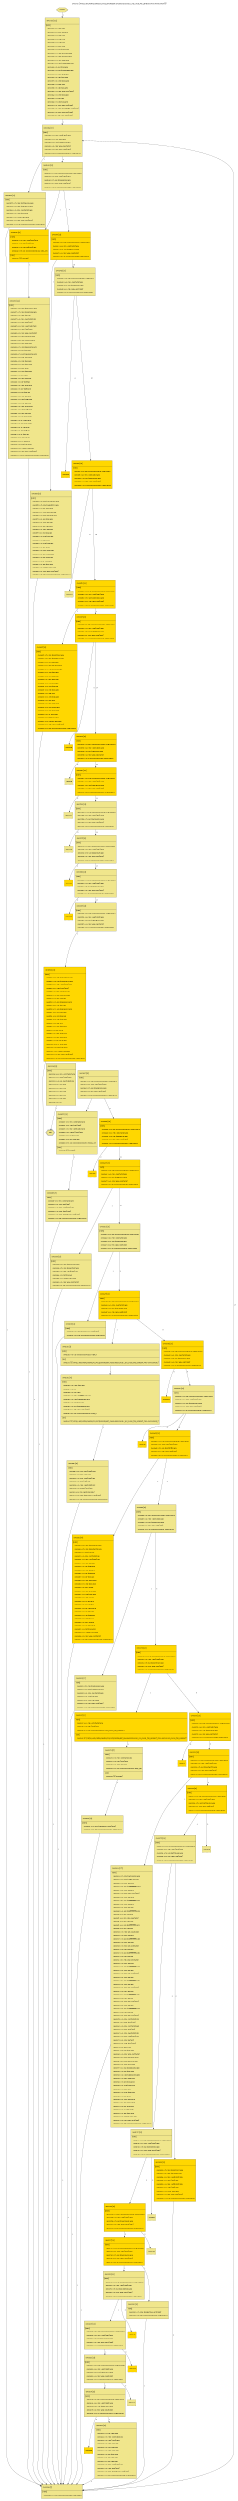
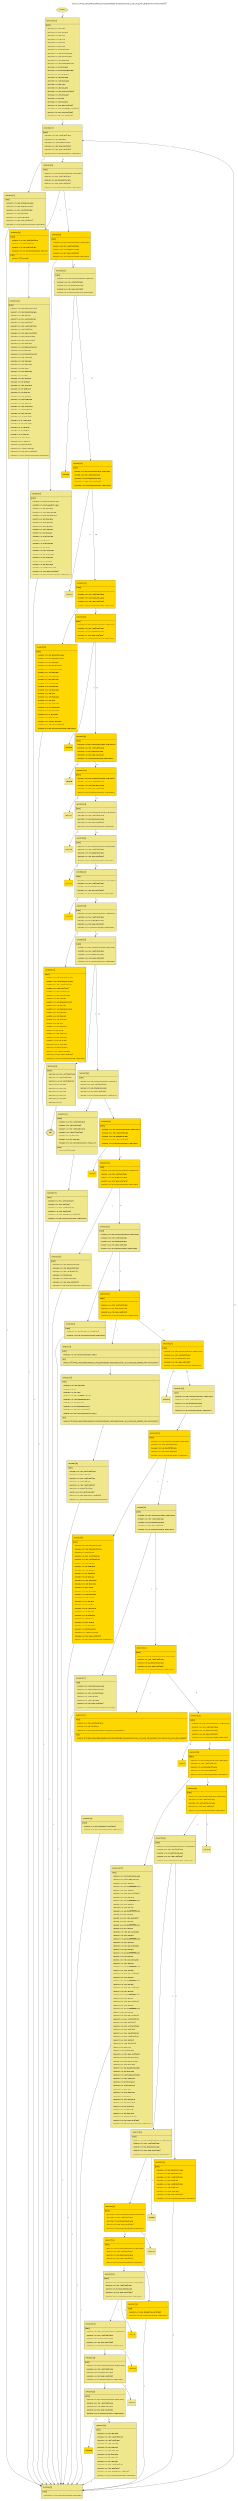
node "0x4015f3 [28]": added
node "0x402070": fillcolor gold -> khaki
node "0x401b3c": removed
node "0x401c53 [15]": removed
node "0x402012 [12]": fillcolor khaki -> gold
